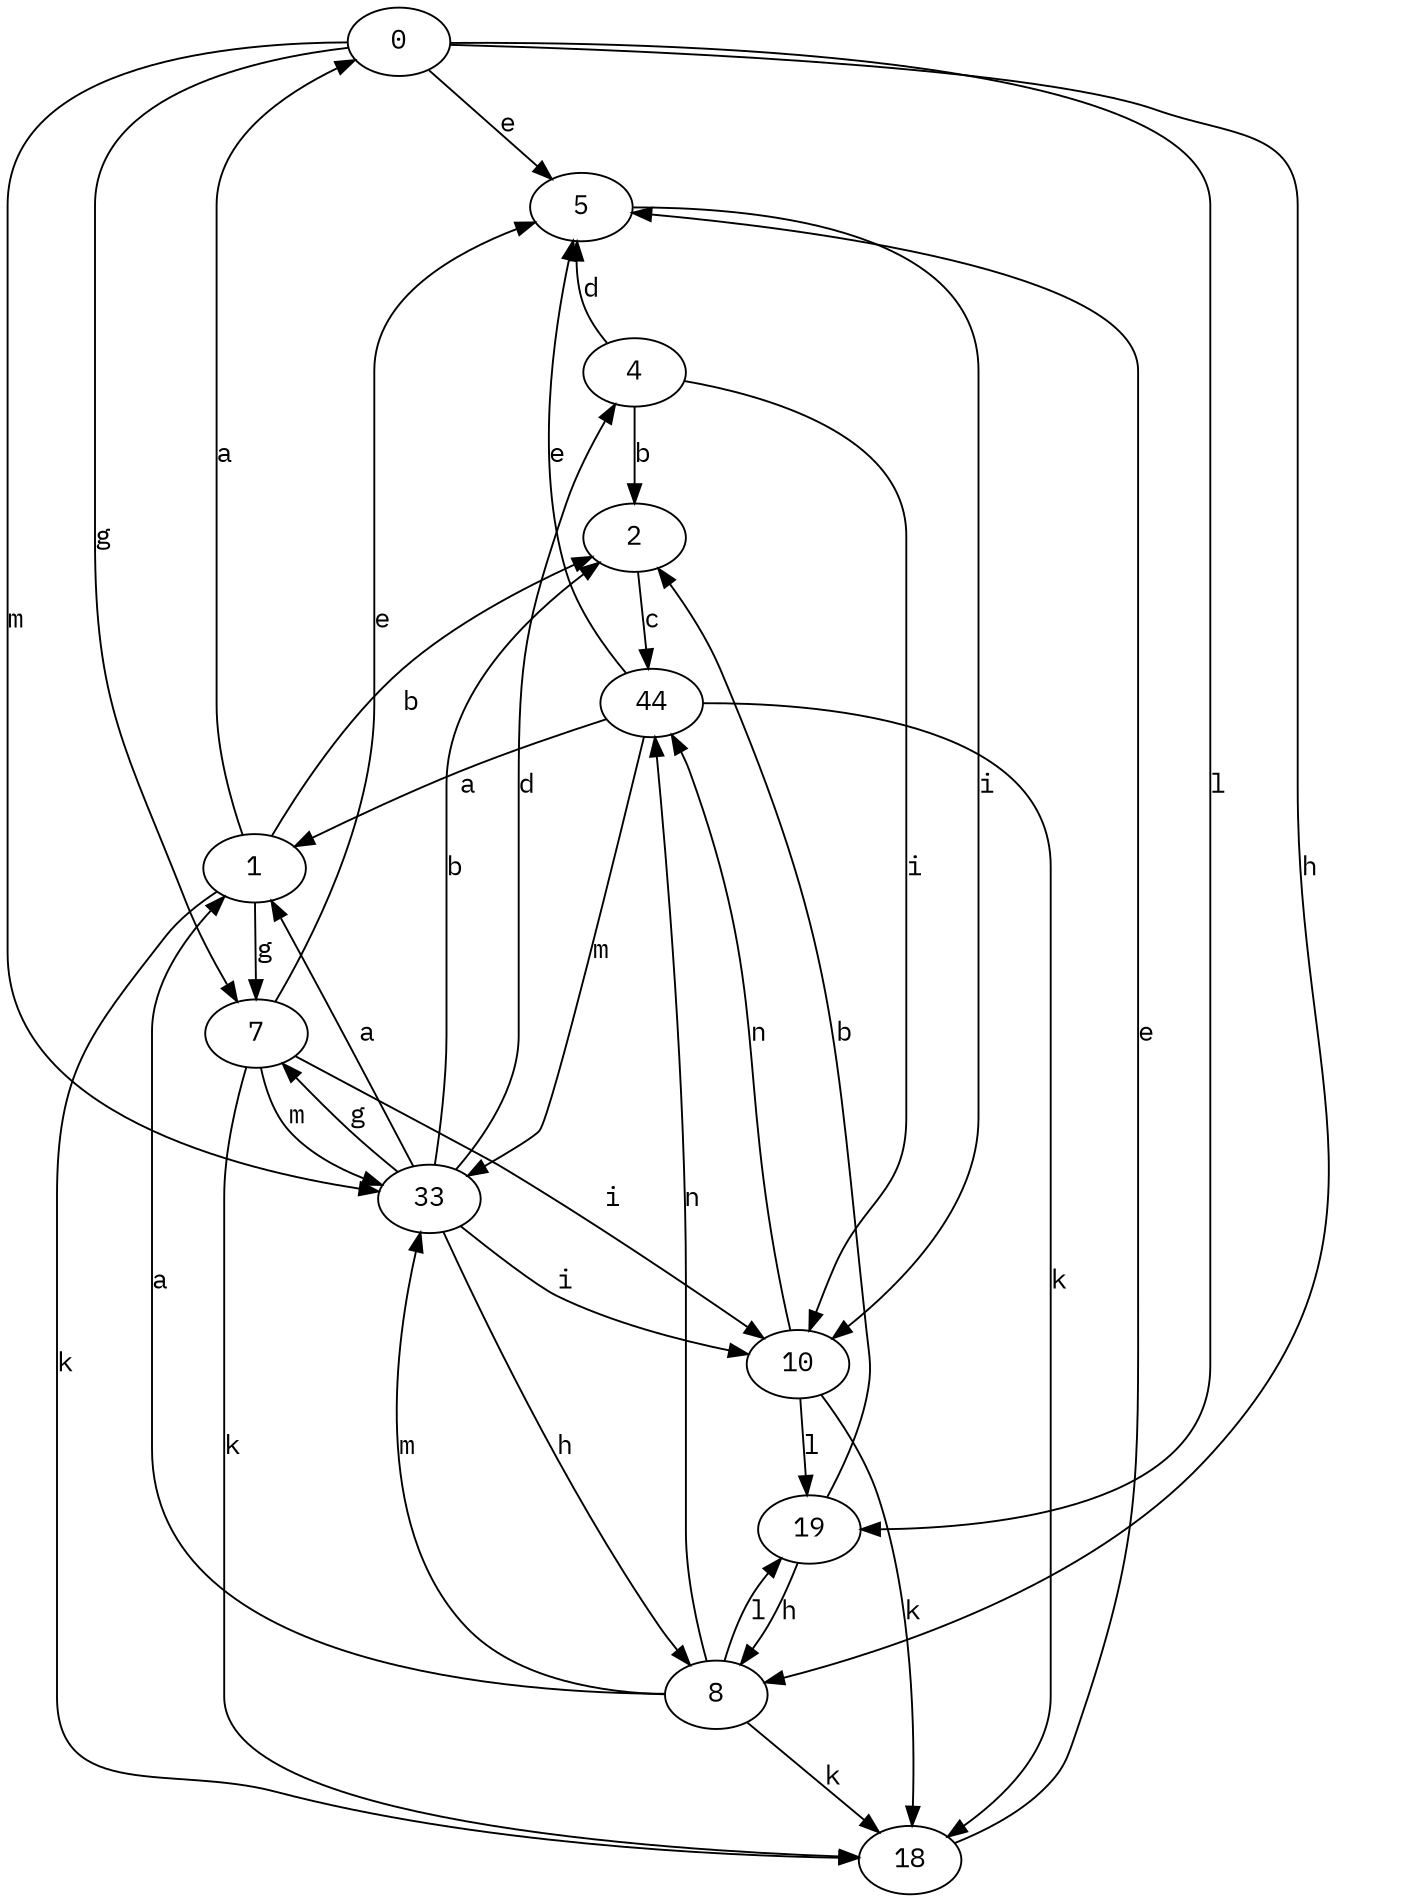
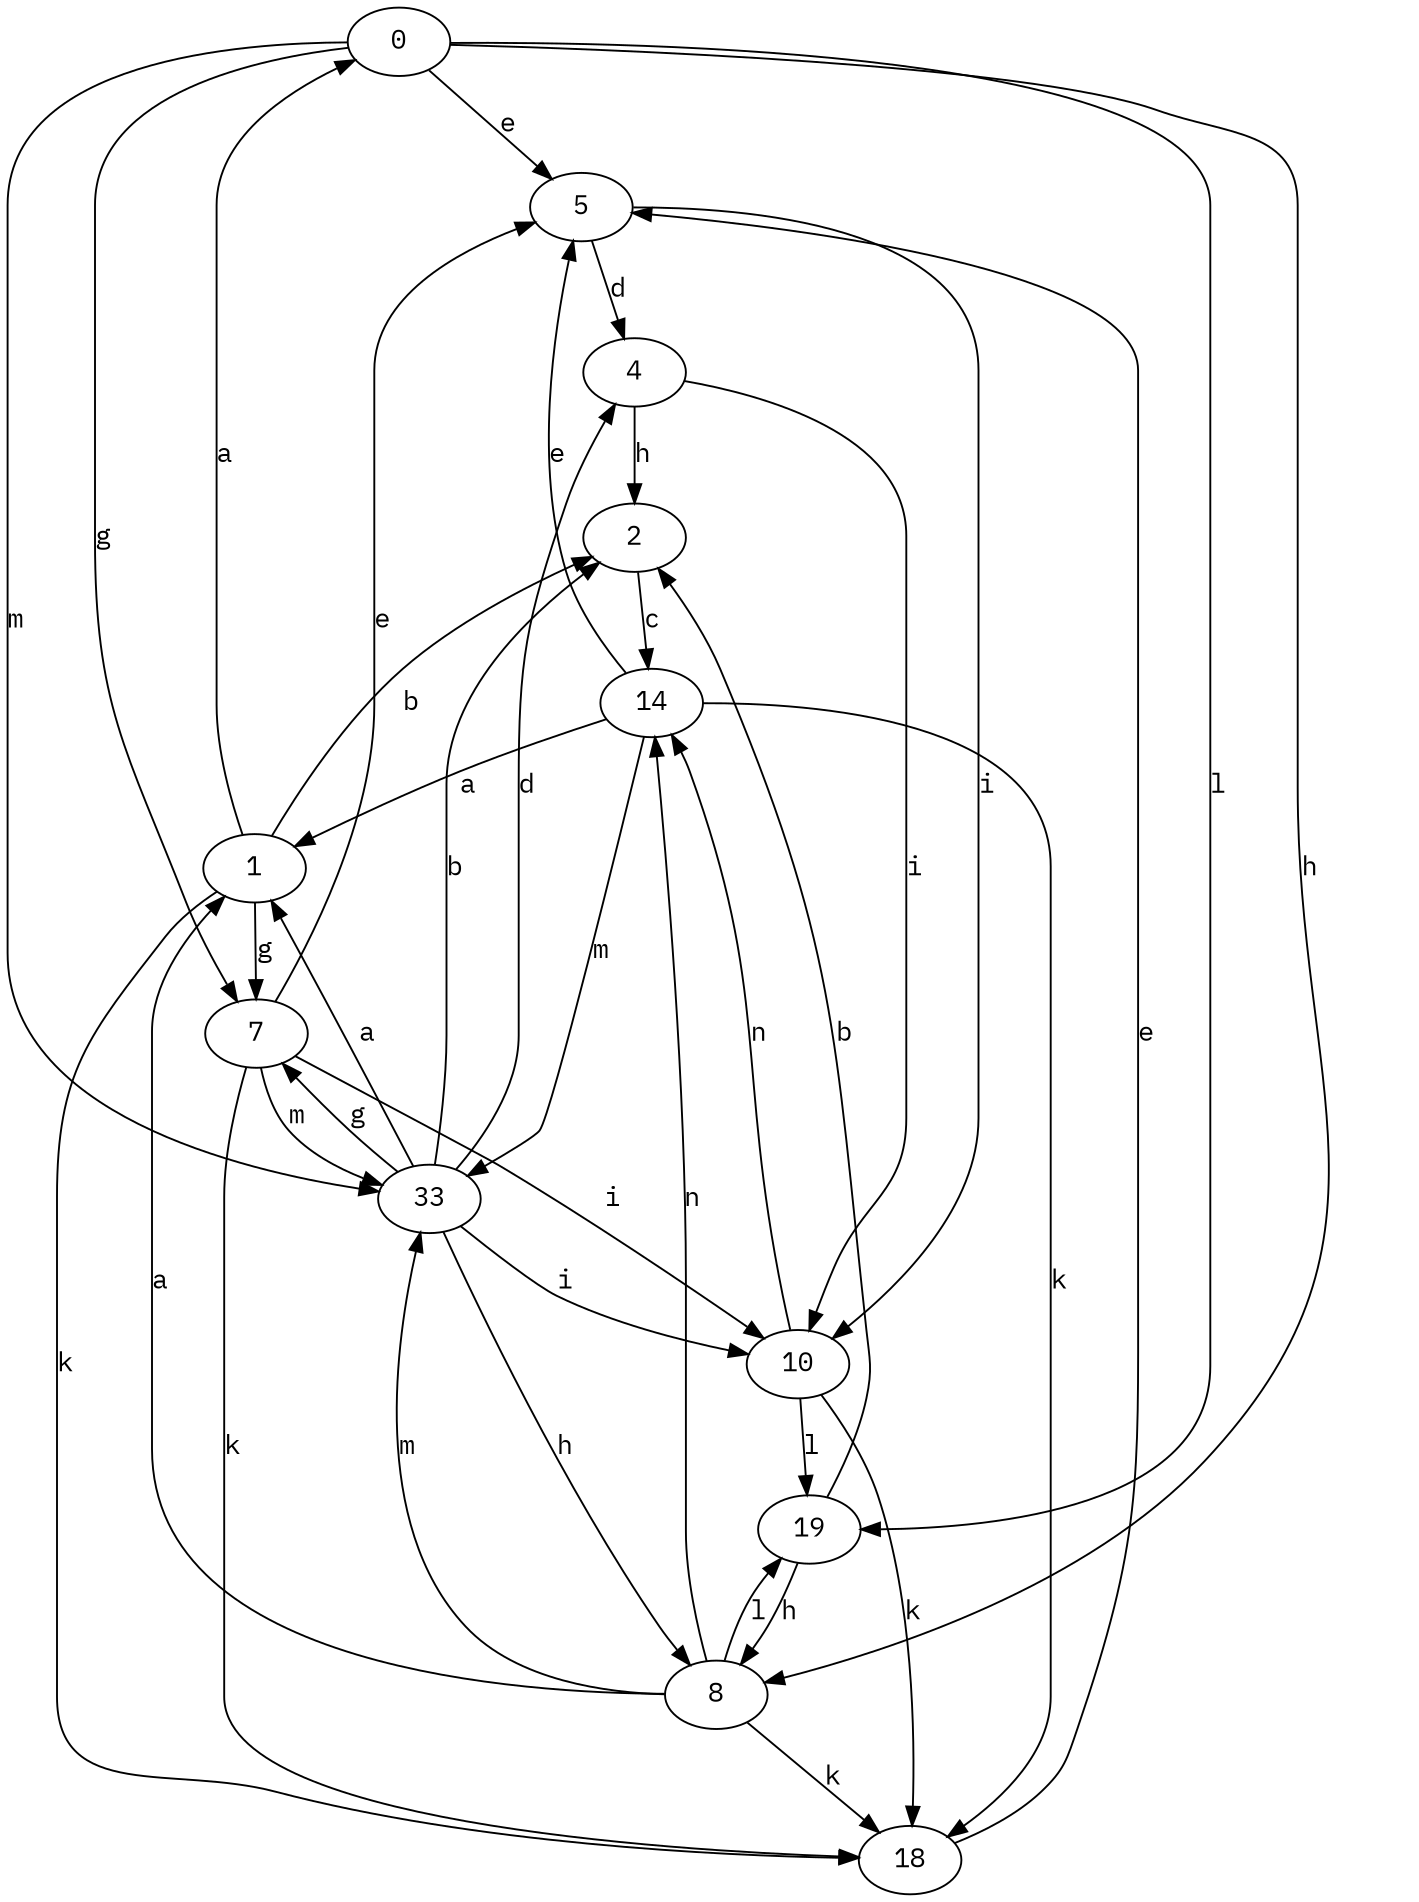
edge "4" -> "5": reversed
edge "4" -> "2": label "b" -> "h"
node "44": label "44" -> "14"
